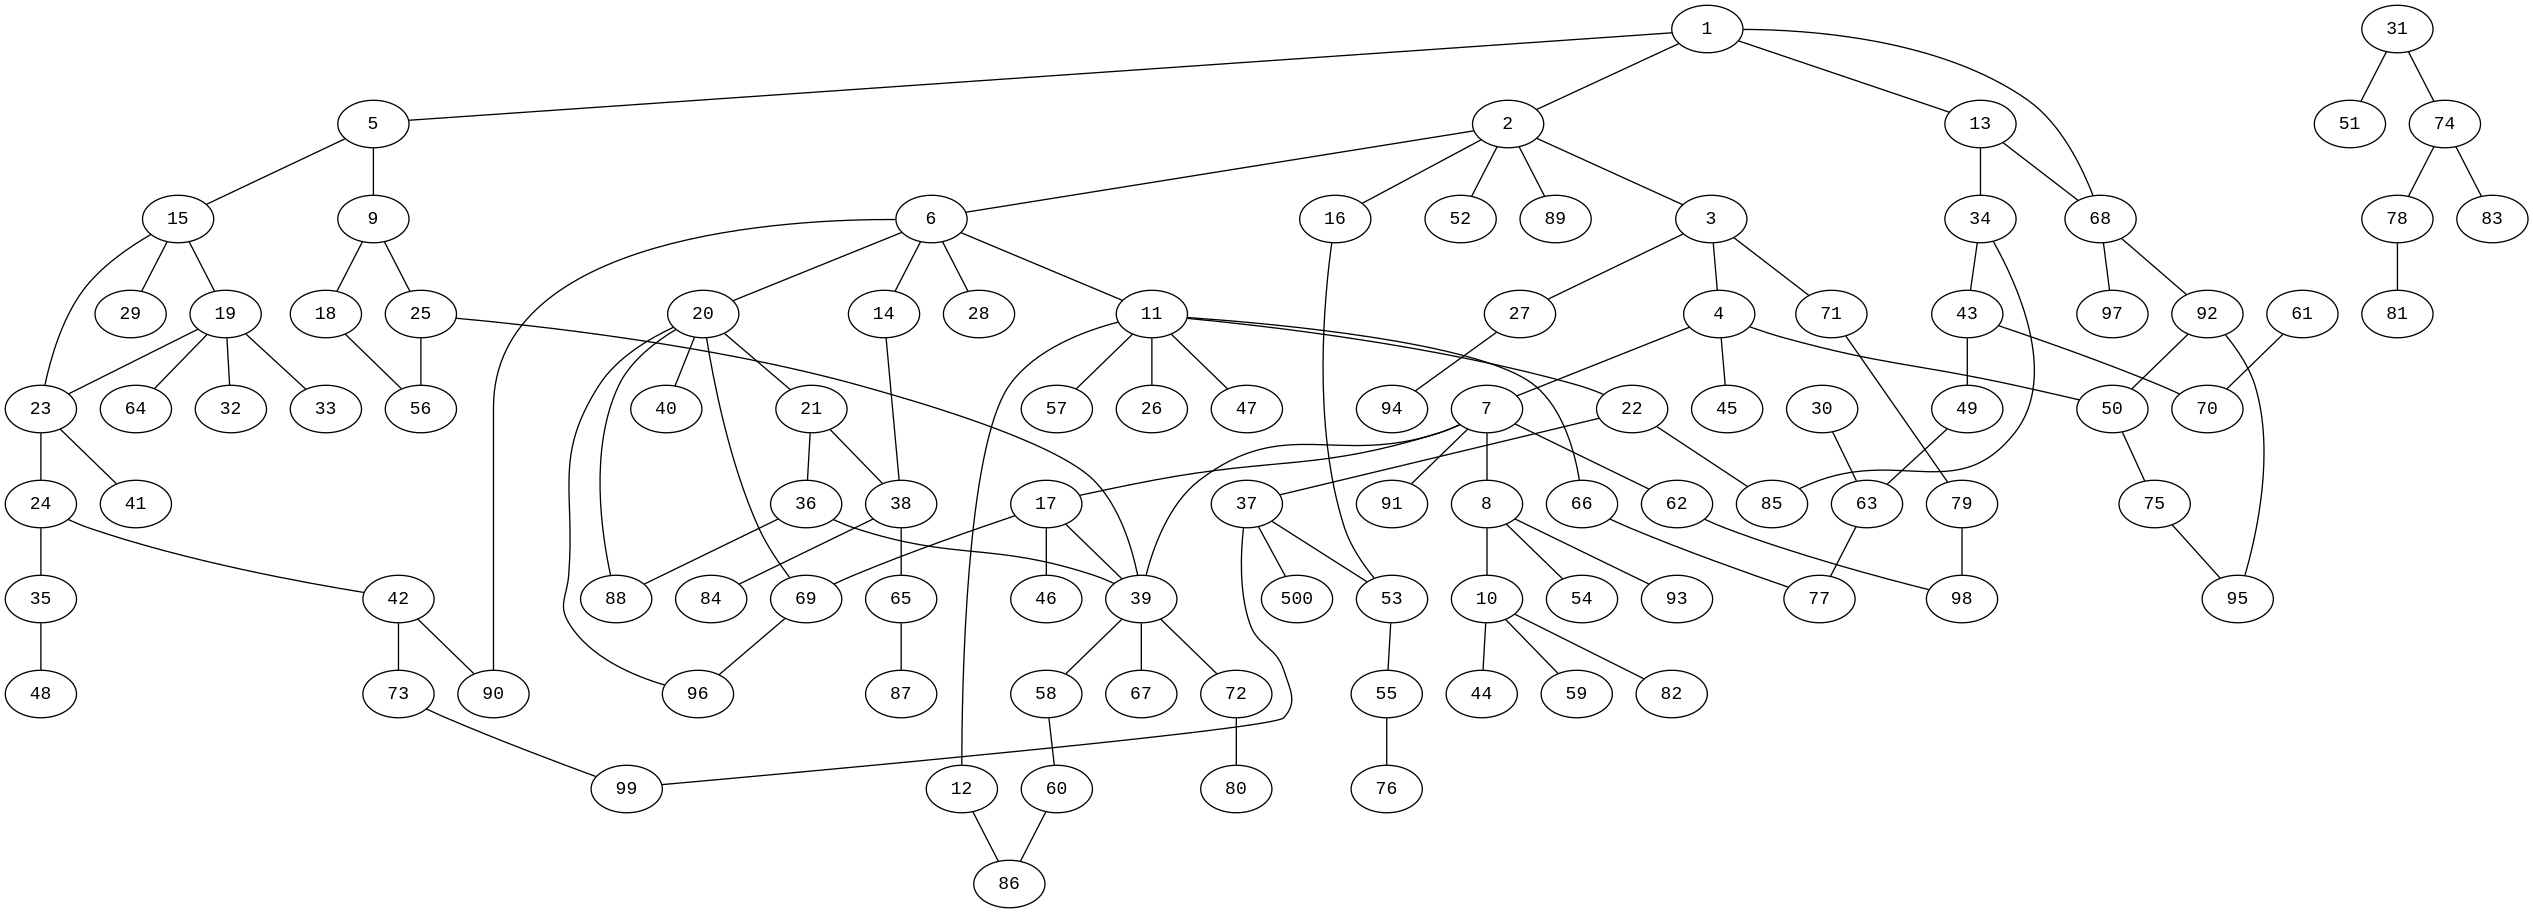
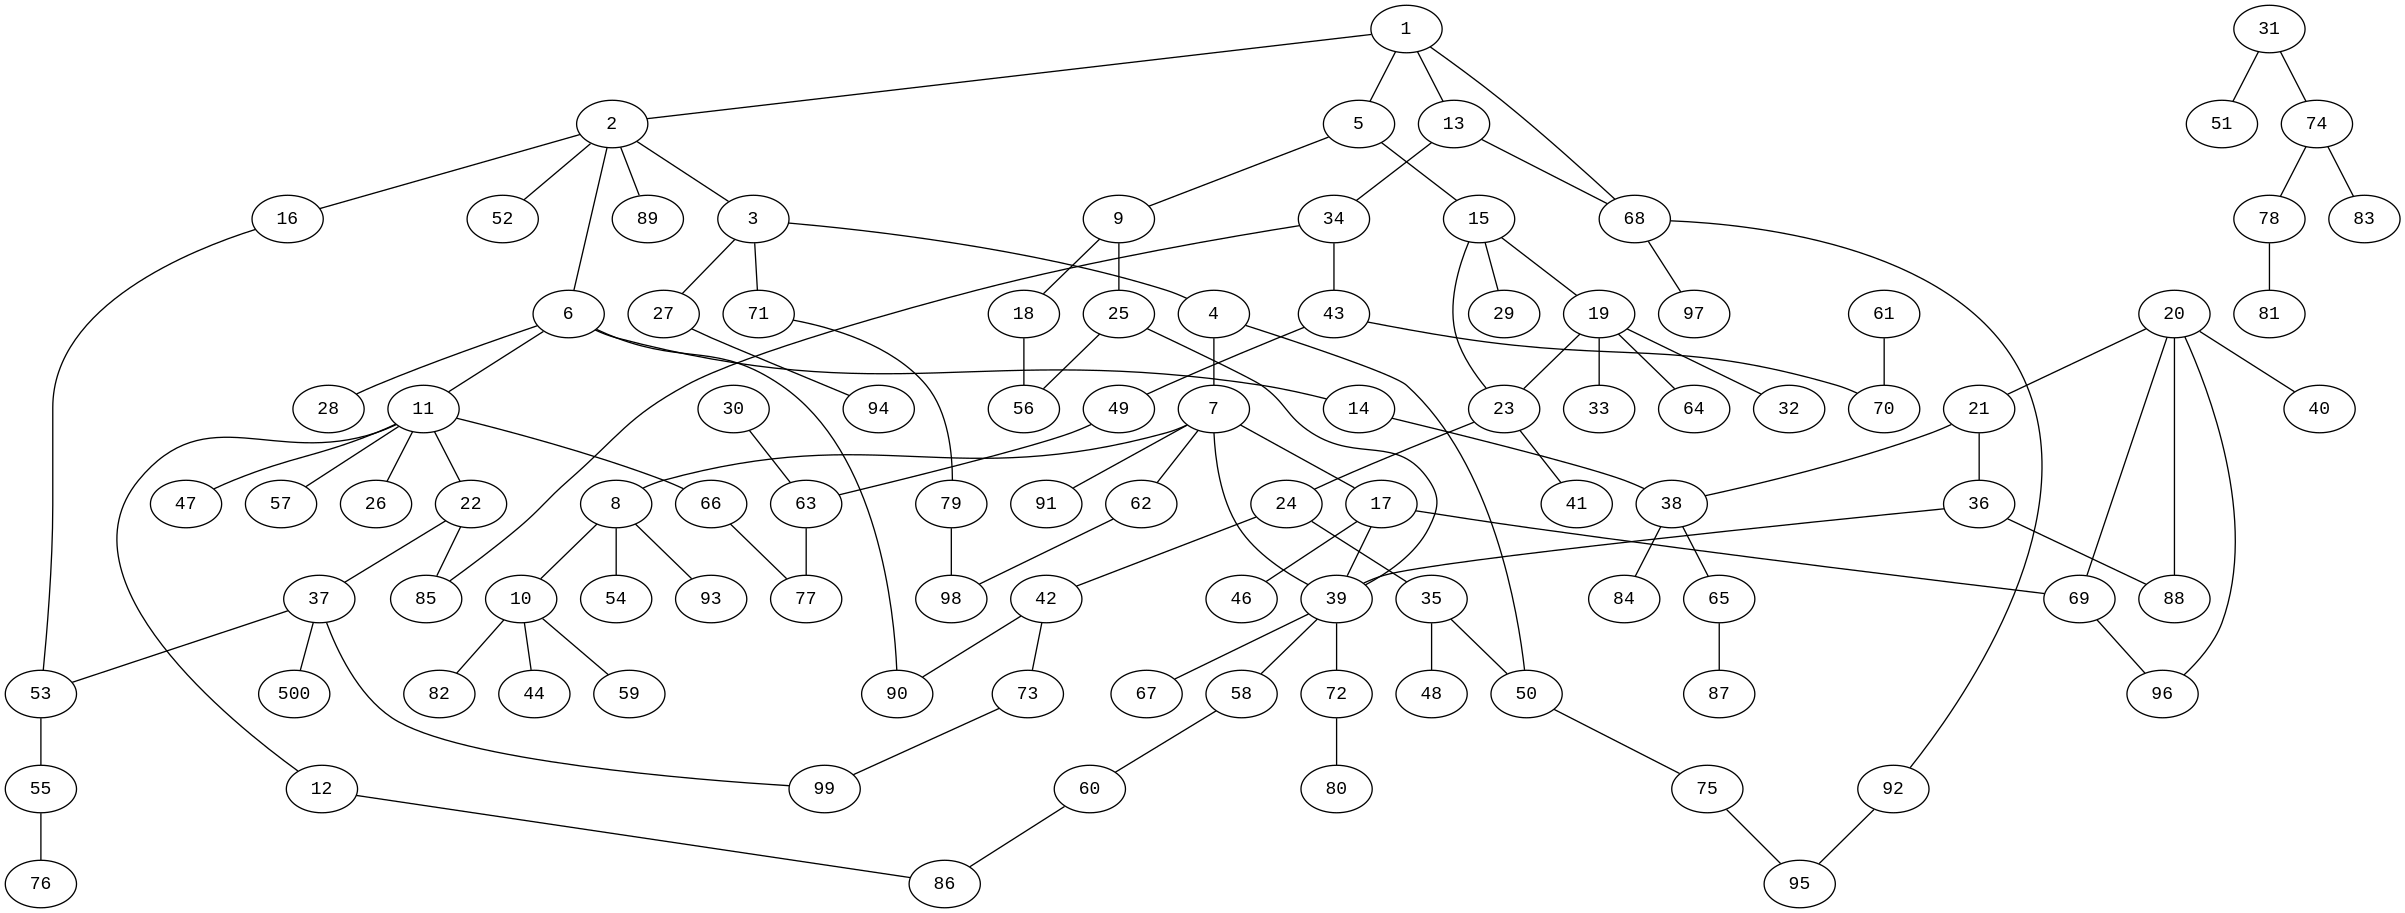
edge "6" -- "20": removed
edge "92" -- "50": now "35" -- "50"
node "45": removed
